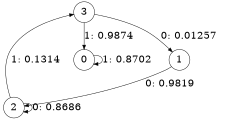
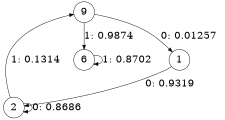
node "3": label "3" -> "9"
node "0": label "0" -> "6"
edge "1" -> "2": label "0: 0.9819   " -> "0: 0.9319   "
